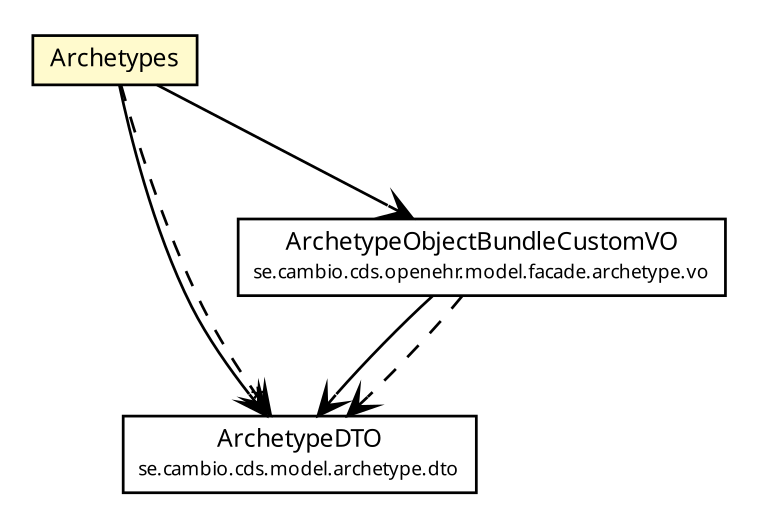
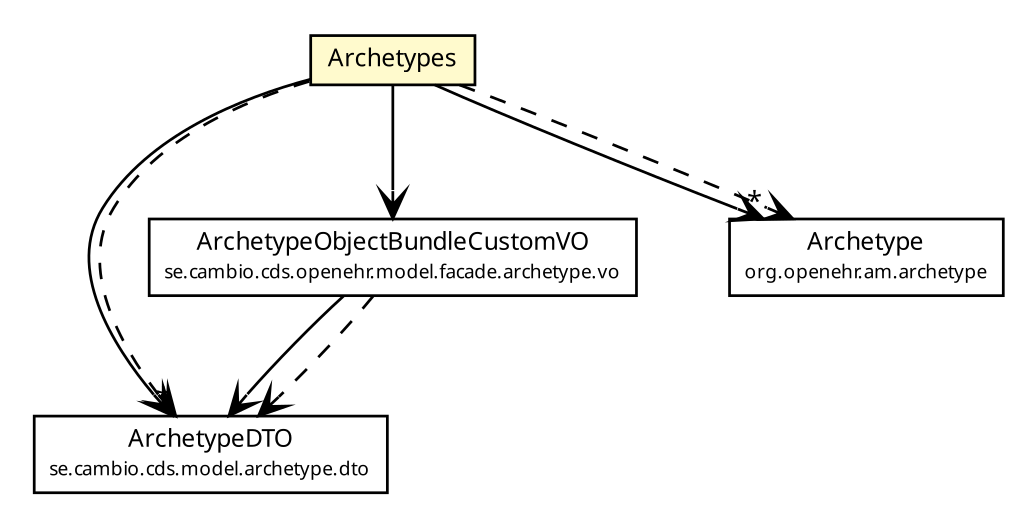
node "Archetype": added
